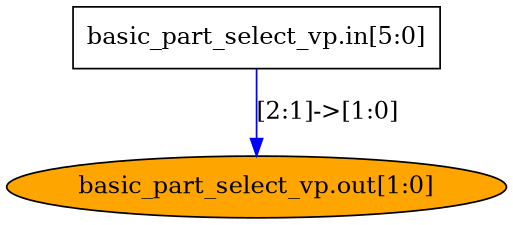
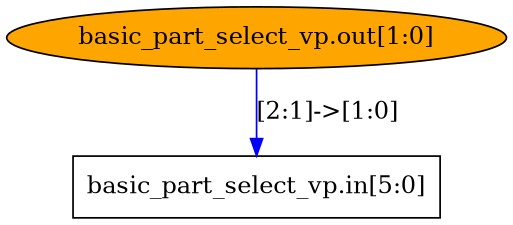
edge "basic_part_select_vp.in[5:0]" -> "basic_part_select_vp.out[1:0]": reversed
